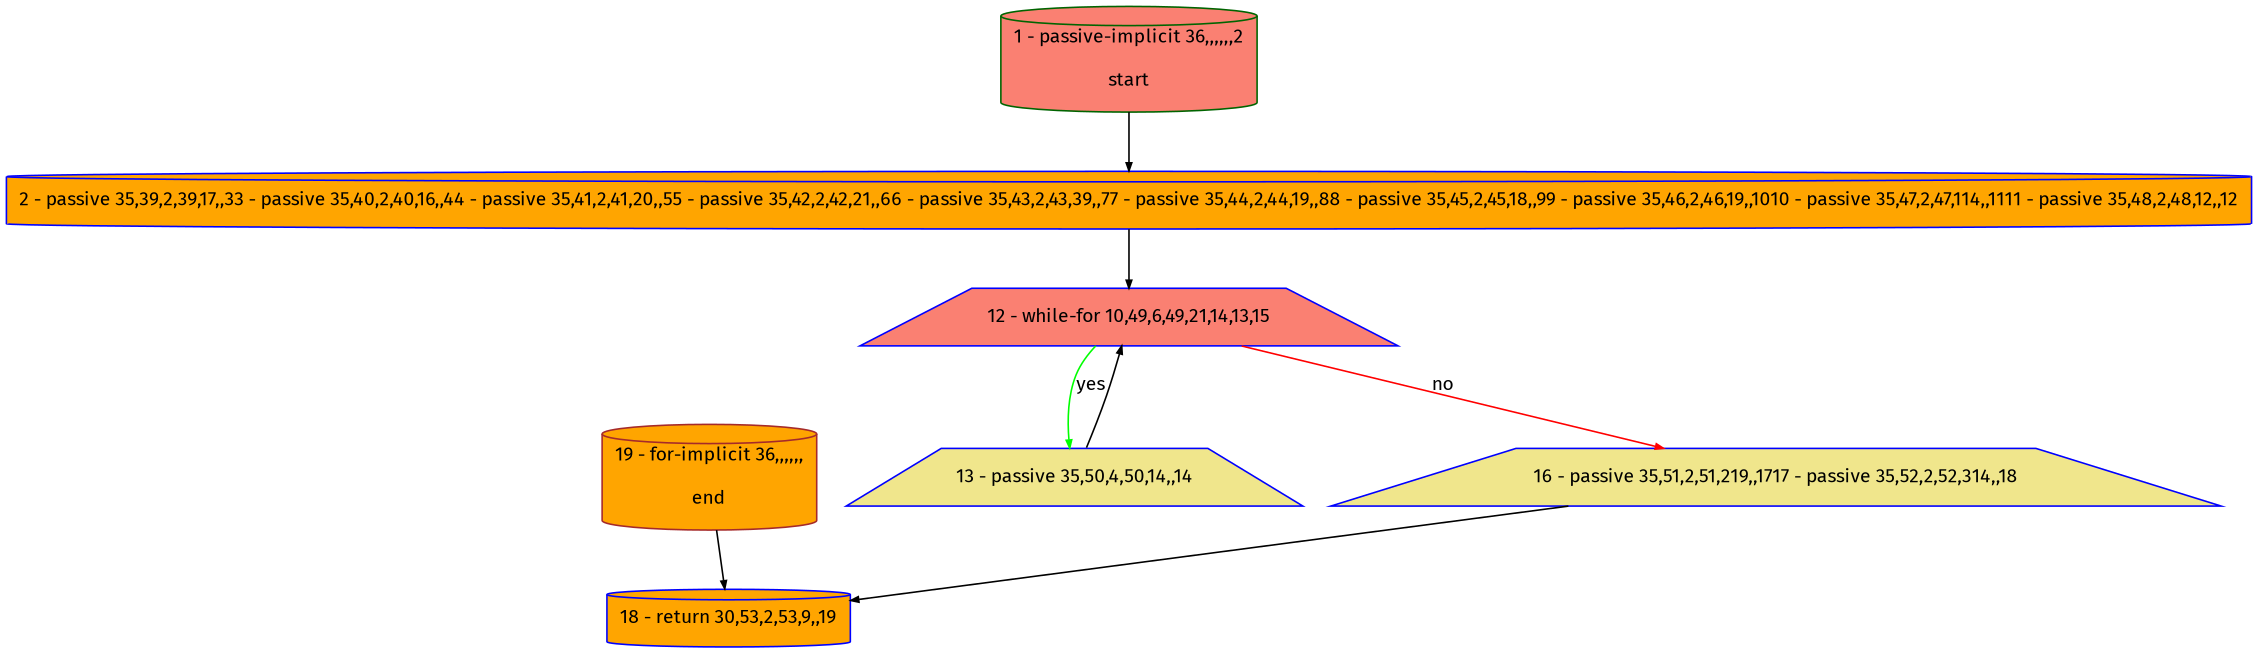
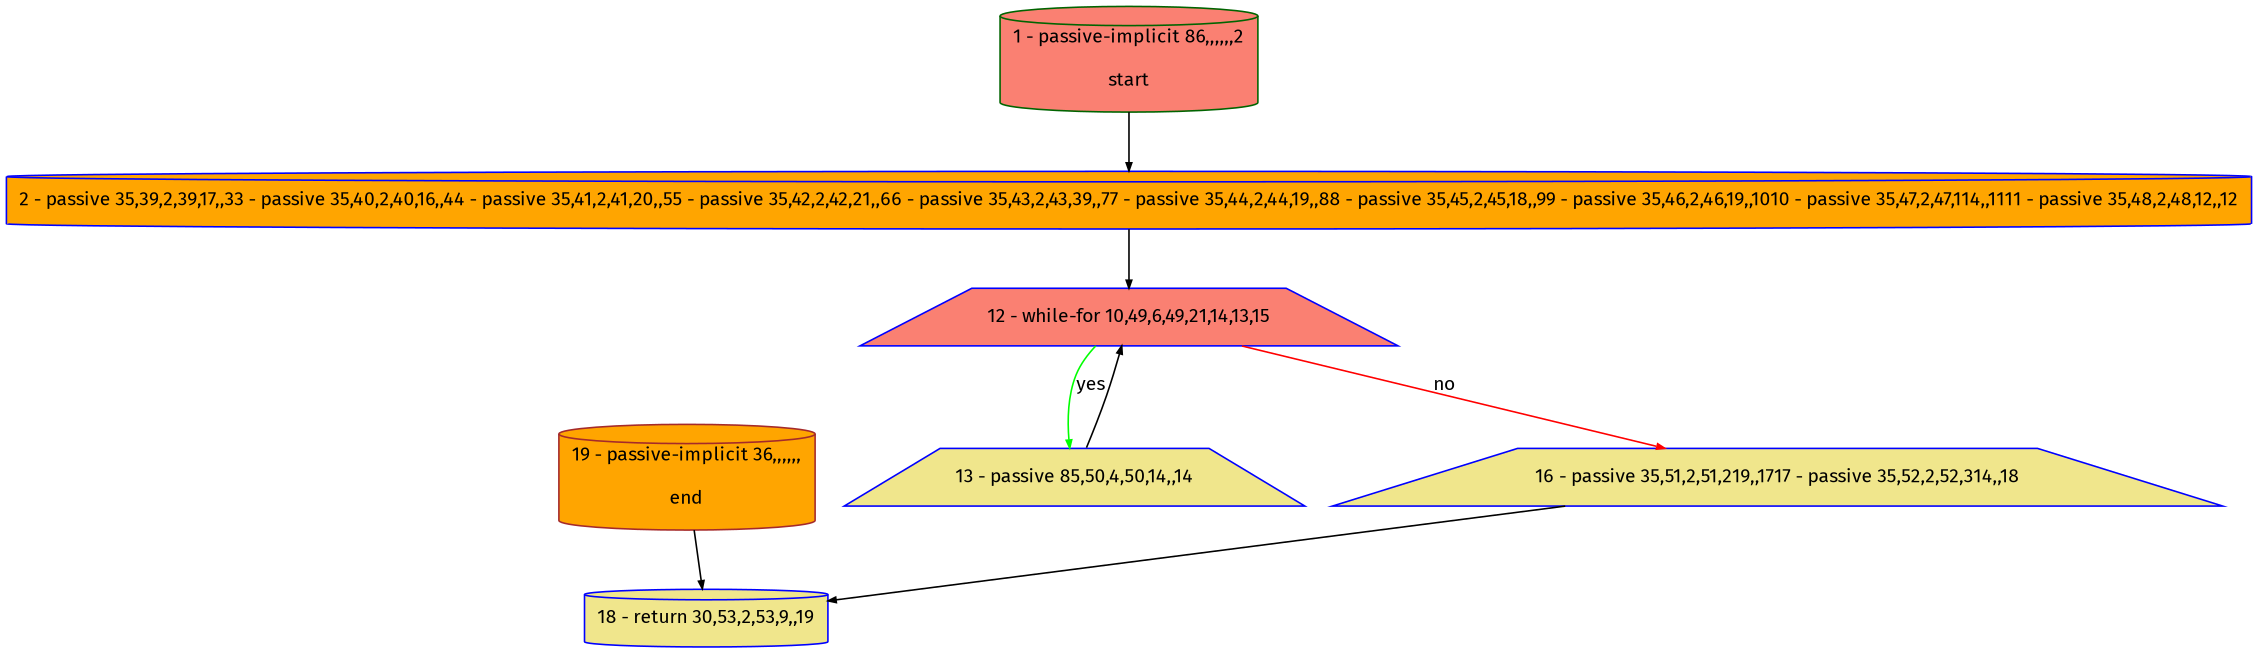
node "1 - passive-implicit 36,,,,,,2 start": label "1 - passive-implicit 36,,,,,,2 start" -> "1 - passive-implicit 86,,,,,,2 start"
node "19 - for-implicit 36,,,,,, end": label "19 - for-implicit 36,,,,,, end" -> "19 - passive-implicit 36,,,,,, end"
node "13 - passive 35,50,4,50,14,,14": label "13 - passive 35,50,4,50,14,,14" -> "13 - passive 85,50,4,50,14,,14"
node "18 - return 30,53,2,53,9,,19": fillcolor orange -> khaki
